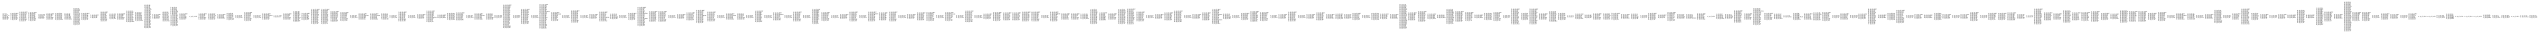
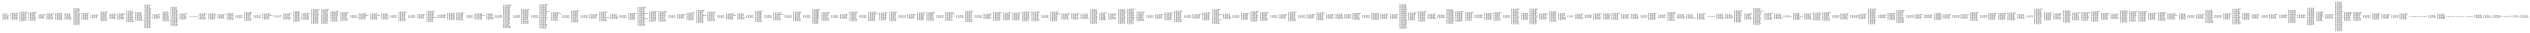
node "a84: [NO_SSA] PUSH1 a86: [NO_SSA] DUP1 a87: [NO_SSA] REVERT": removed
